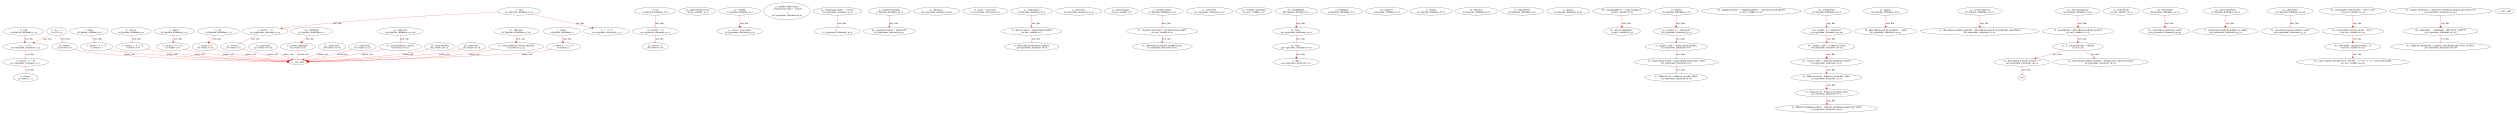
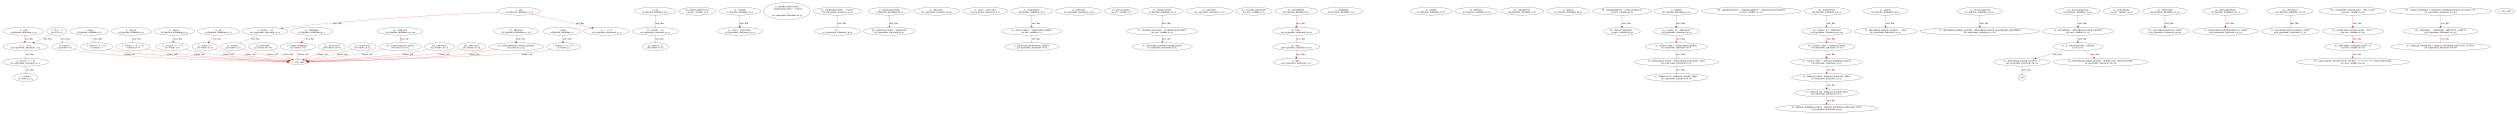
node "76_ balanceOf 423-function_definition-77-77": removed
node "128_ return spender; 904-return-129-129": label "128_ return spender; 904-return-129-129" -> "128_ return true; 904-return-129-129"
